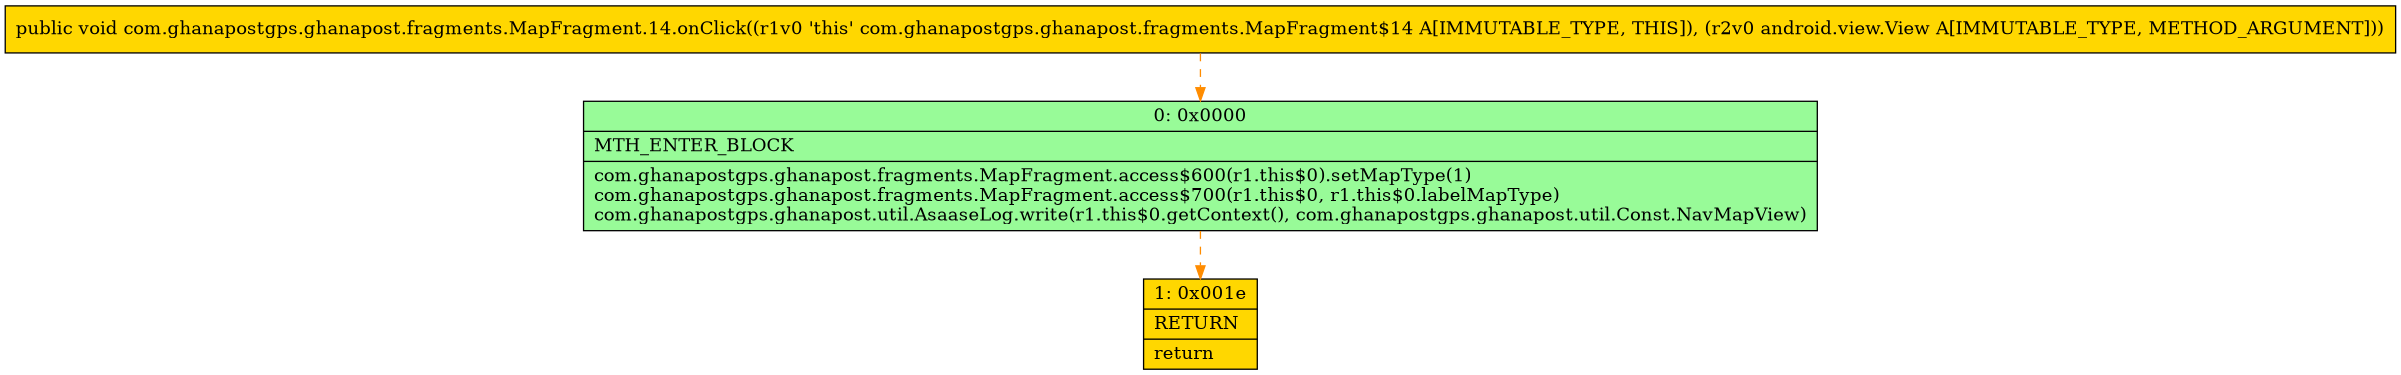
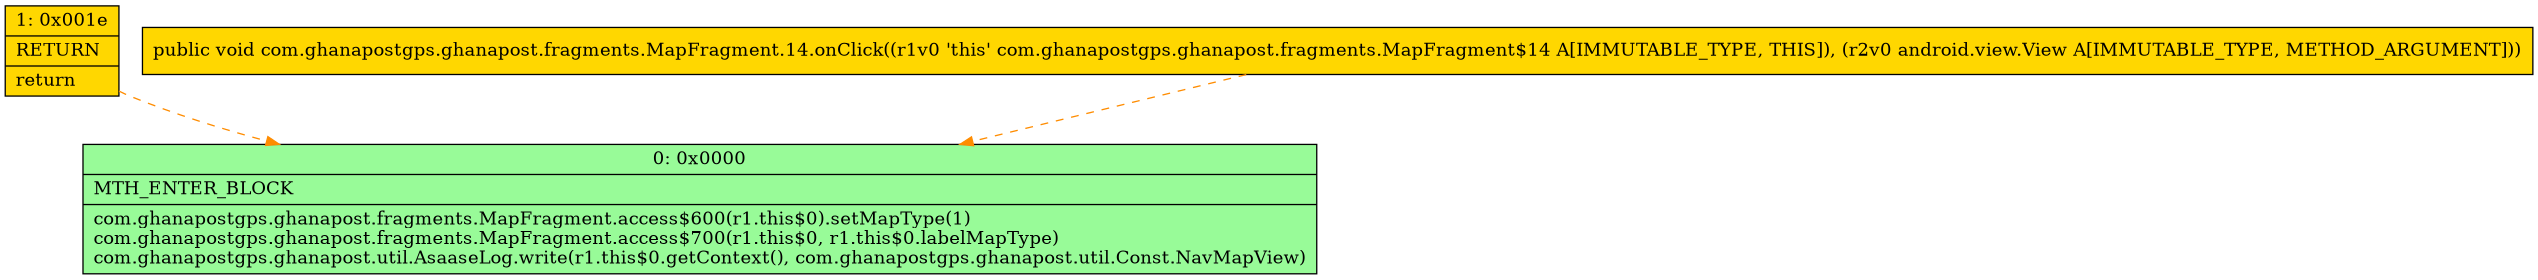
edge "0: 0x0000" -> "1: 0x001e": reversed
